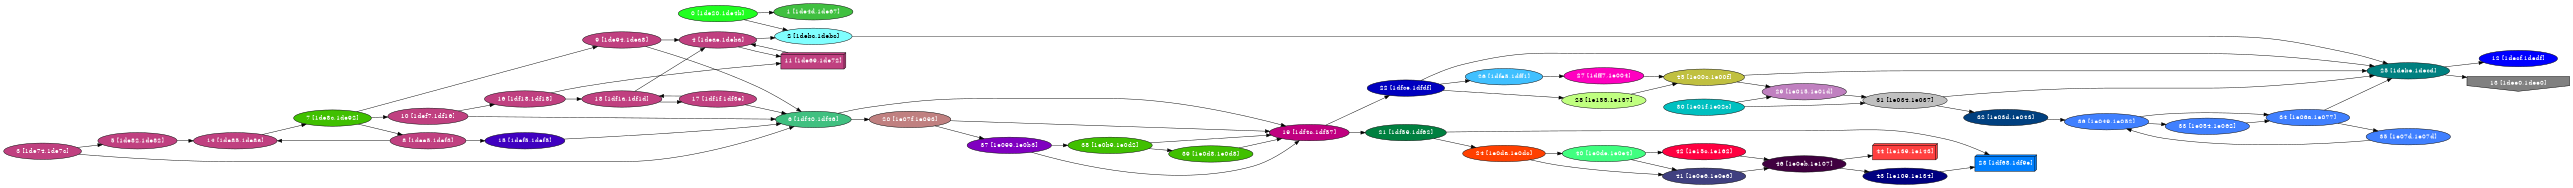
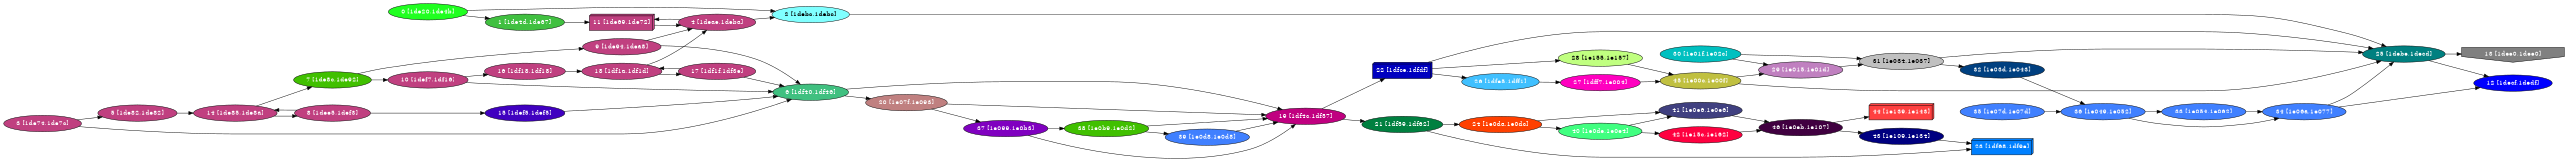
edge "16 [1df18,1df18]" -> "11 [1de69,1de72]": now "1 [1de4d,1de67]" -> "11 [1de69,1de72]"
node "22 [1dfce,1dfdf]": shape ellipse -> box3d
edge "34 [1e06a,1e077]" -> "35 [1e07d,1e07d]": now "34 [1e06a,1e077]" -> "12 [1decf,1dedf]"
edge "7 [1de8c,1de92]" -> "8 [1dee5,1def3]": now "14 [1de85,1de8a]" -> "8 [1dee5,1def3]"
node "39 [1e0d8,1e0d8]": fillcolor #40c000 -> #4080ff
